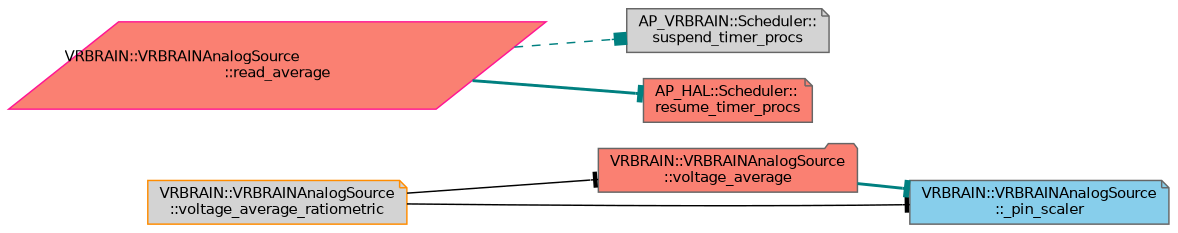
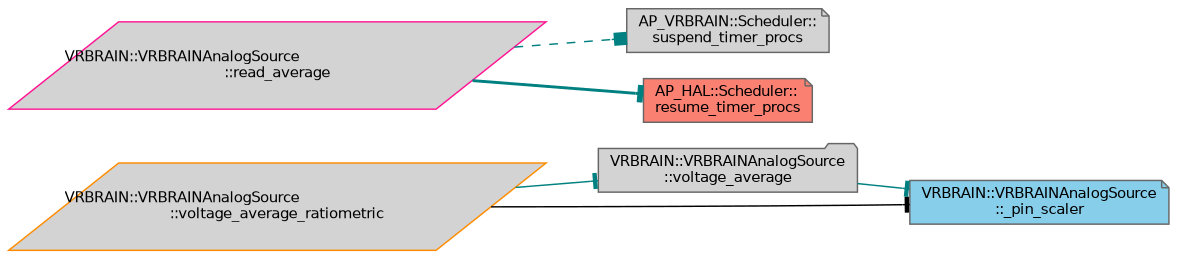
node "VRBRAIN::VRBRAINAnalogSource ::read_average": fillcolor salmon -> lightgrey
node "VRBRAIN::VRBRAINAnalogSource ::voltage_average": fillcolor salmon -> lightgrey
edge "VRBRAIN::VRBRAINAnalogSource ::voltage_average" -> "VRBRAIN::VRBRAINAnalogSource ::_pin_scaler": style bold -> solid
edge "VRBRAIN::VRBRAINAnalogSource ::voltage_average_ratiometric" -> "VRBRAIN::VRBRAINAnalogSource ::voltage_average": color black -> teal
node "VRBRAIN::VRBRAINAnalogSource ::voltage_average_ratiometric": shape note -> parallelogram
